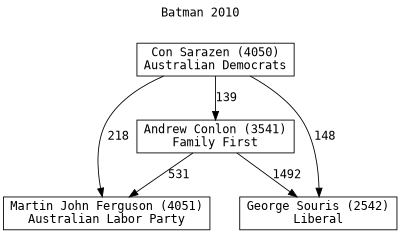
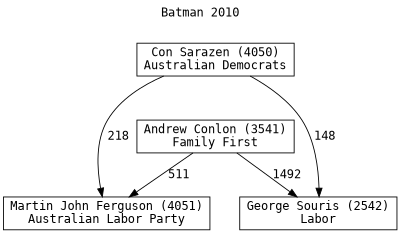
edge "Con Sarazen (4050) Australian Democrats" -> "Andrew Conlon (3541) Family First": removed, label "139"
edge "Andrew Conlon (3541) Family First" -> "Martin John Ferguson (4051) Australian Labor Party": label "531" -> "511"
node "George Souris (2542) Liberal": label "George Souris (2542) Liberal" -> "George Souris (2542) Labor"
